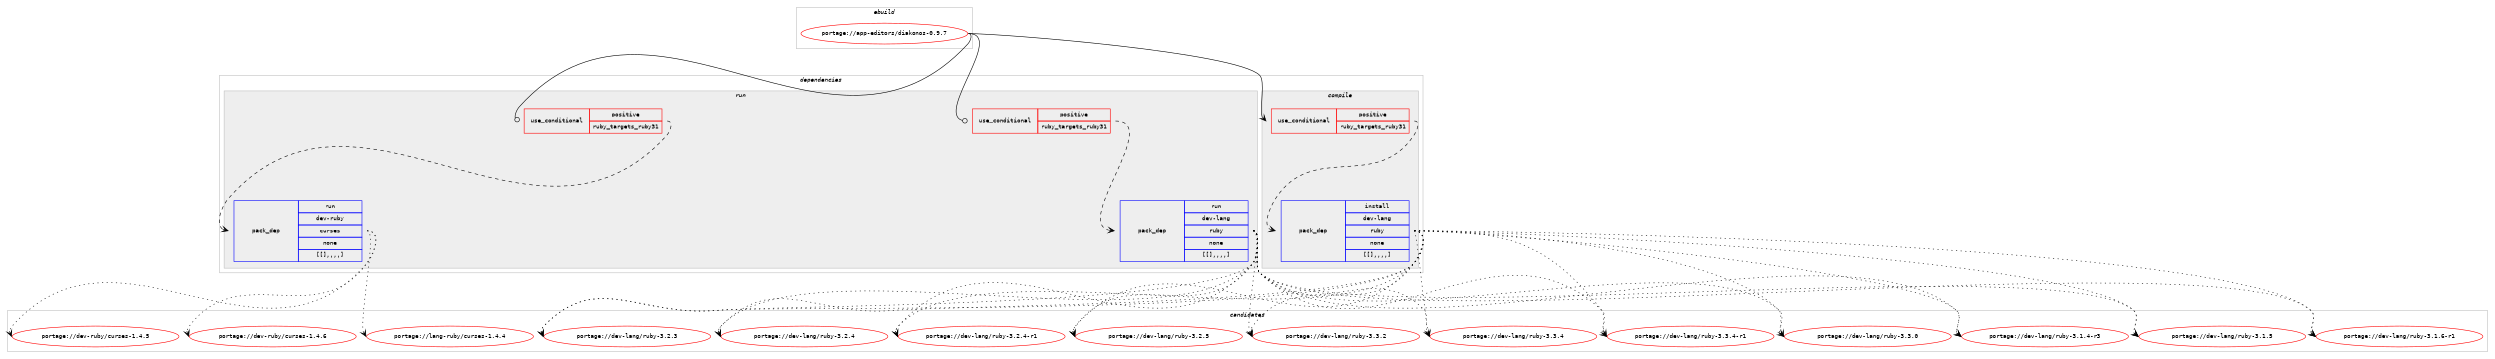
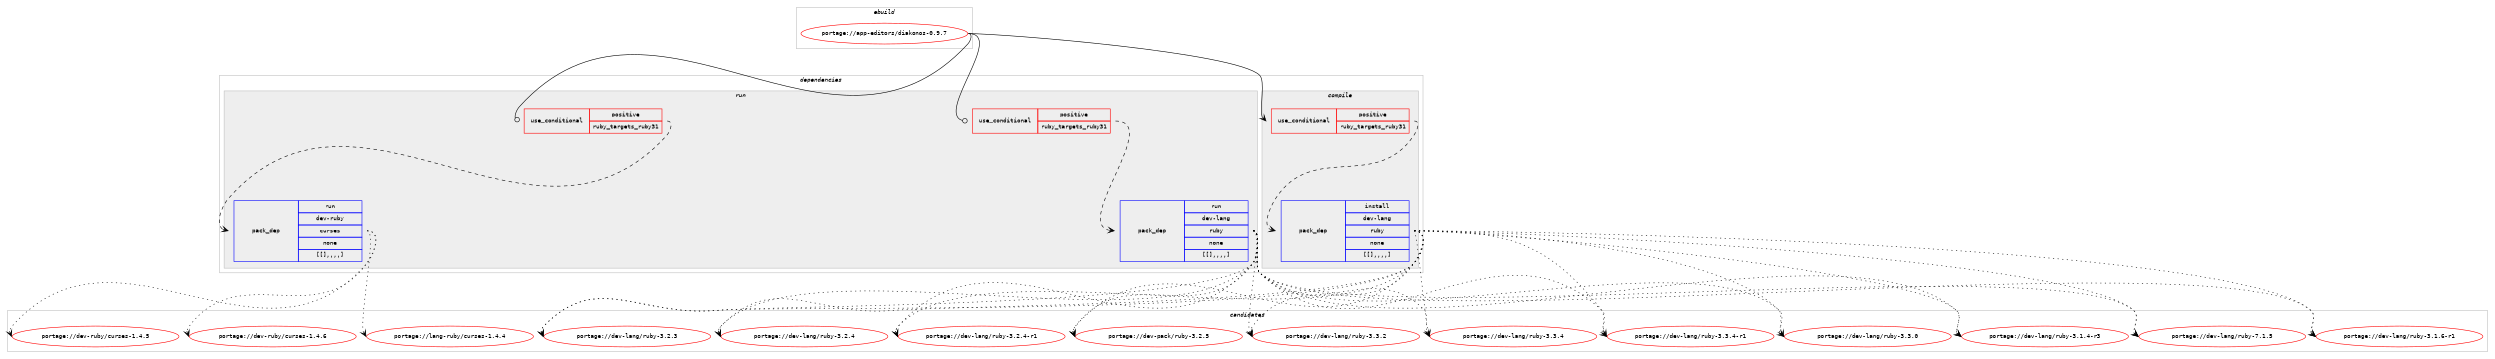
node "portage://dev-lang/ruby-3.2.5": label "portage://dev-lang/ruby-3.2.5" -> "portage://dev-pack/ruby-3.2.5"
node "portage://dev-lang/ruby-3.1.5": label "portage://dev-lang/ruby-3.1.5" -> "portage://dev-lang/ruby-7.1.5"
